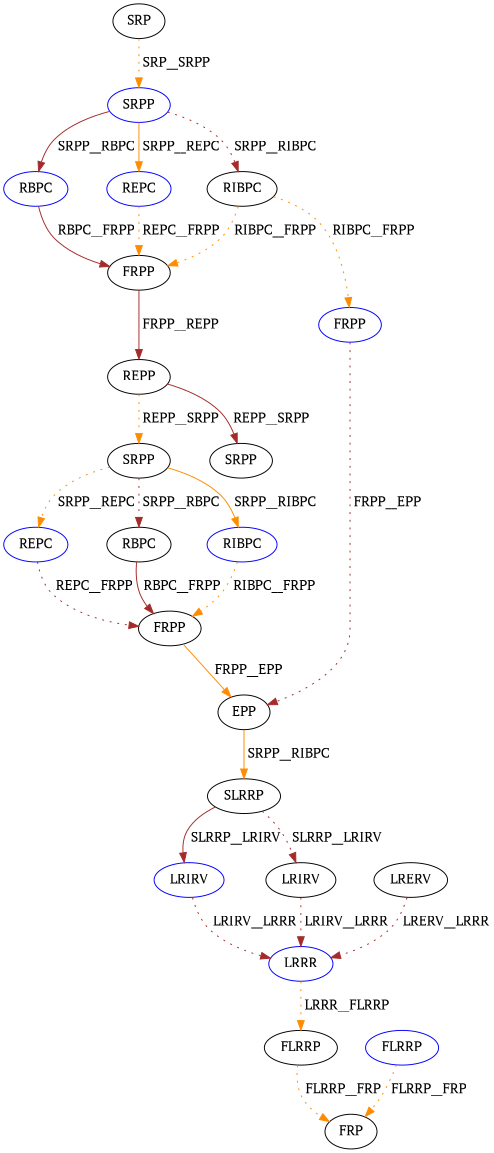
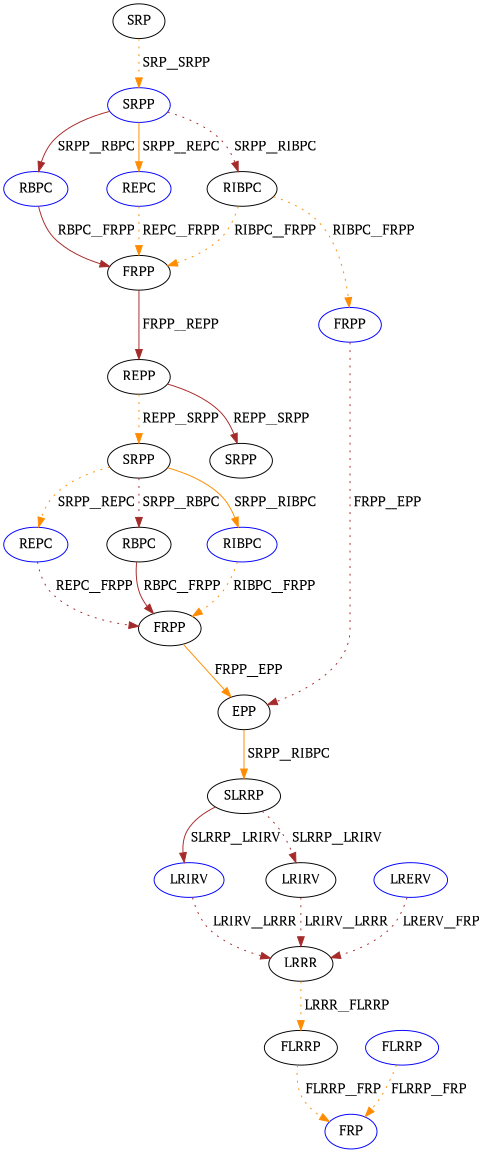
node "LRERV": color black -> blue
edge "LRERV" -> "LRRR": label " LRERV__LRRR" -> " LRERV__FRP"
node "LRRR": color blue -> black
node "FRP": color black -> blue
